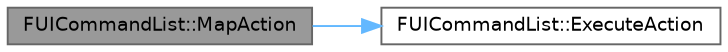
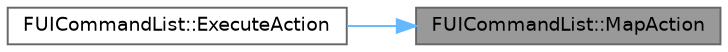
edge "FUICommandList::MapAction" -> "FUICommandList::ExecuteAction": reversed
